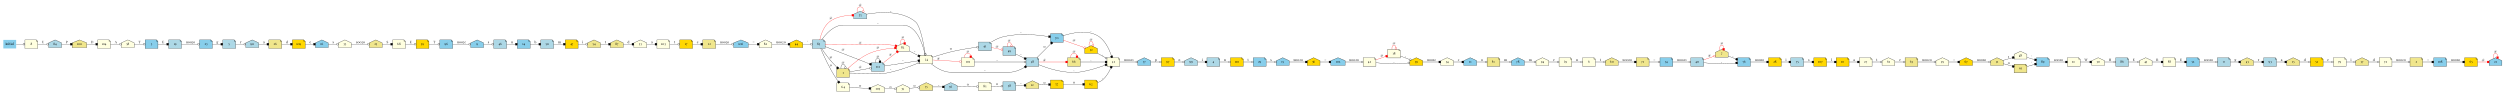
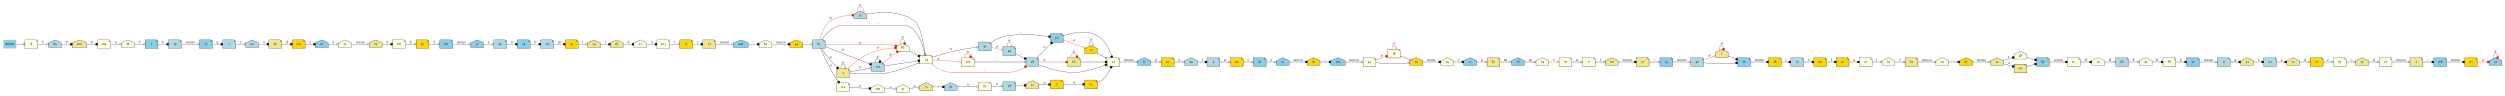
edge "94" -> "69": color black -> red
edge "24" -> "98": color black -> red
